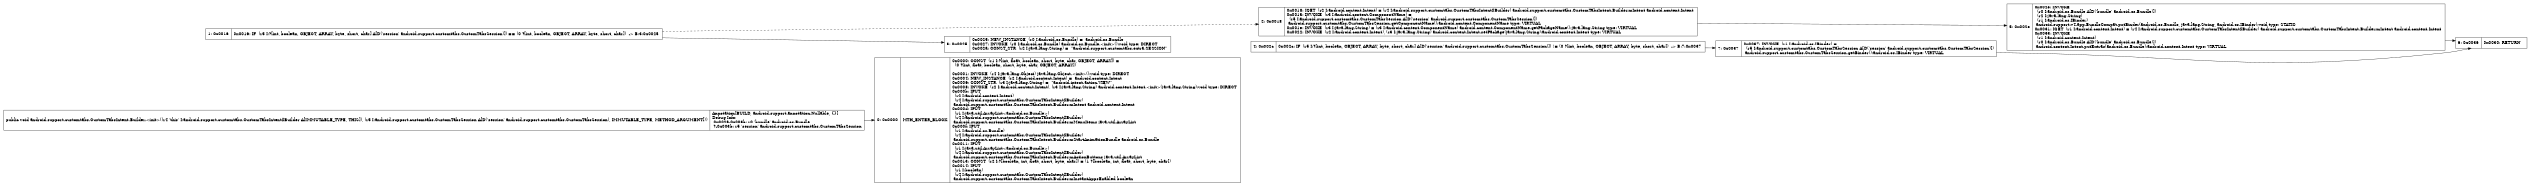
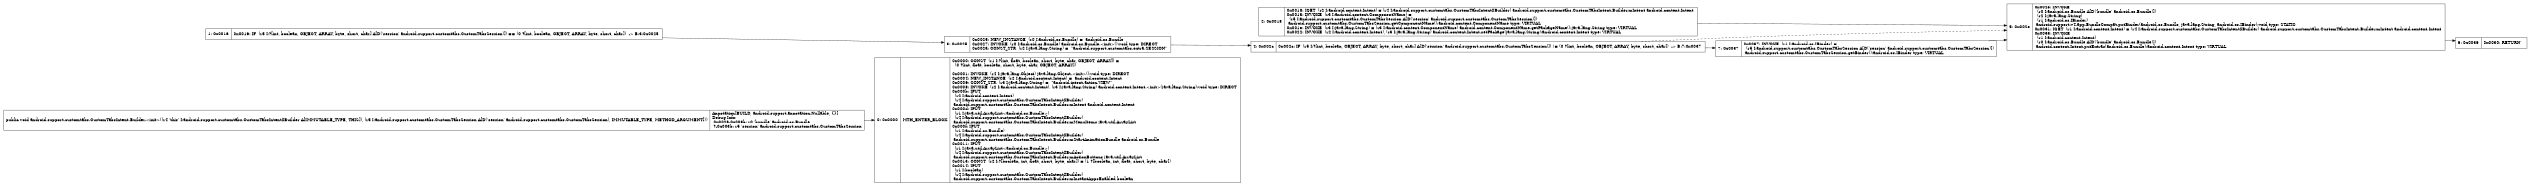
edge "1: 0x0016" -> "2: 0x0018": removed
edge "4: 0x002c" -> "5: 0x002e": added
edge "3: 0x0025" -> "4: 0x002c": added
edge "7: 0x0037" -> "6: 0x0036": now "7: 0x0037" -> "5: 0x002e"
